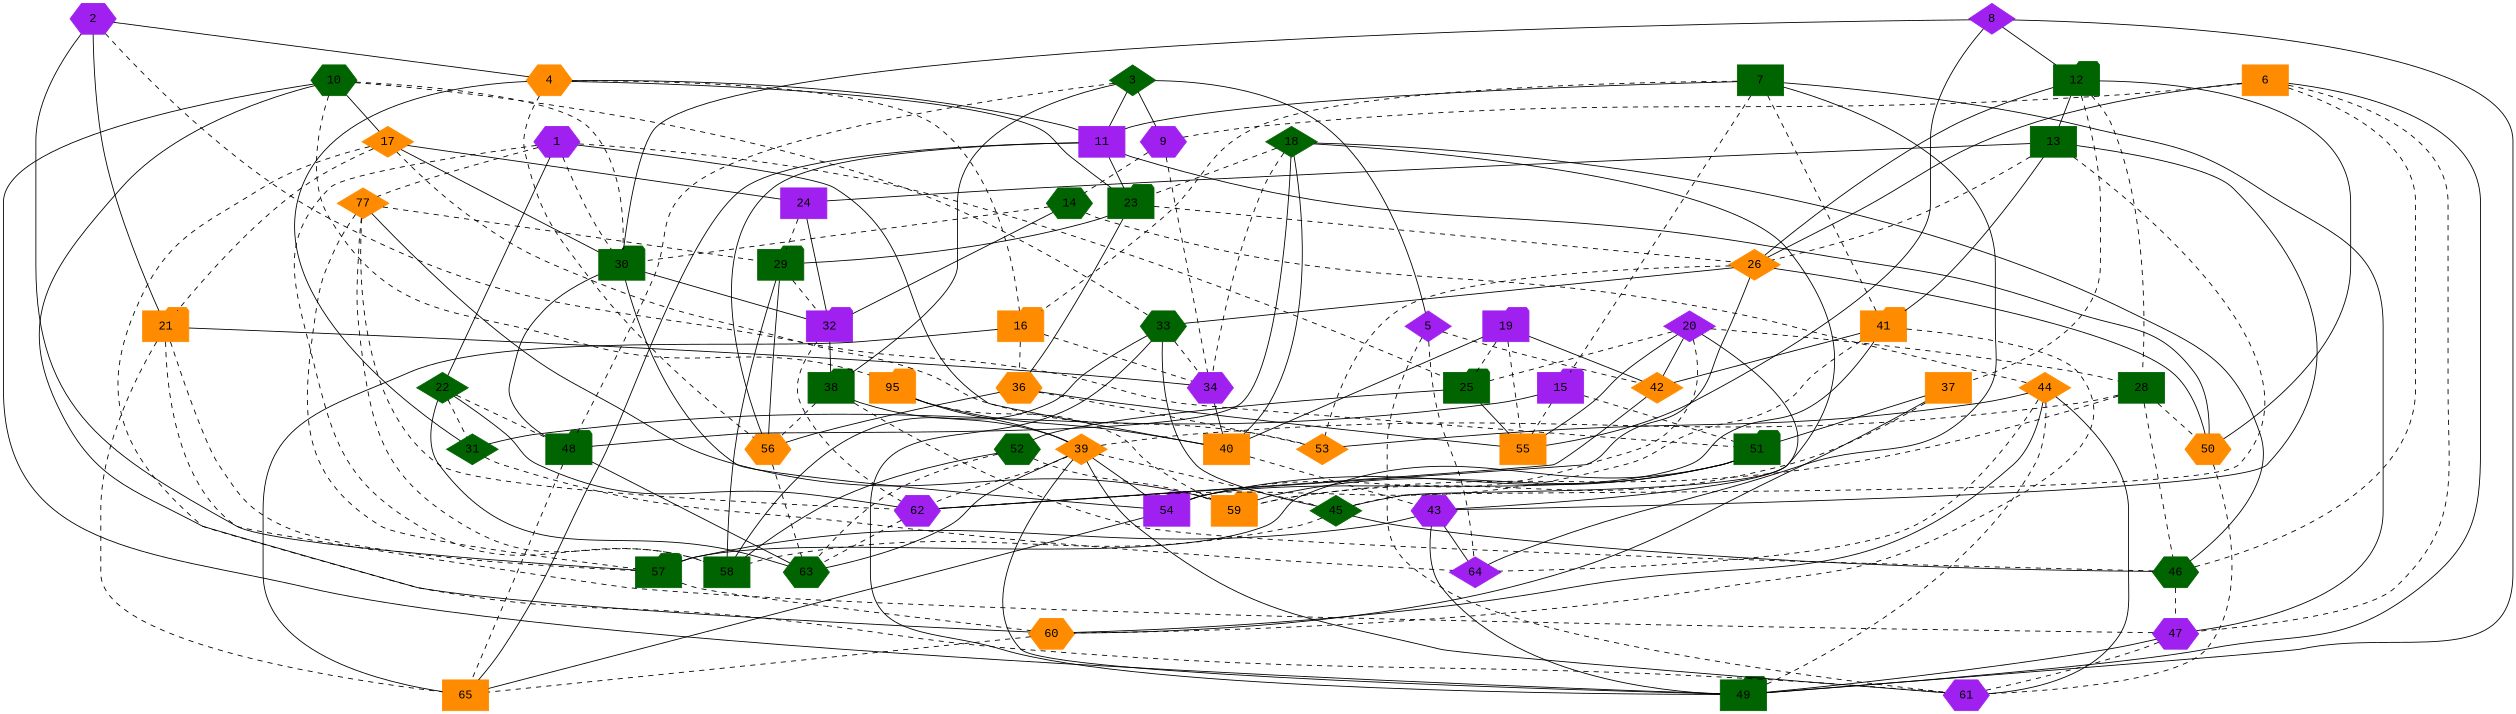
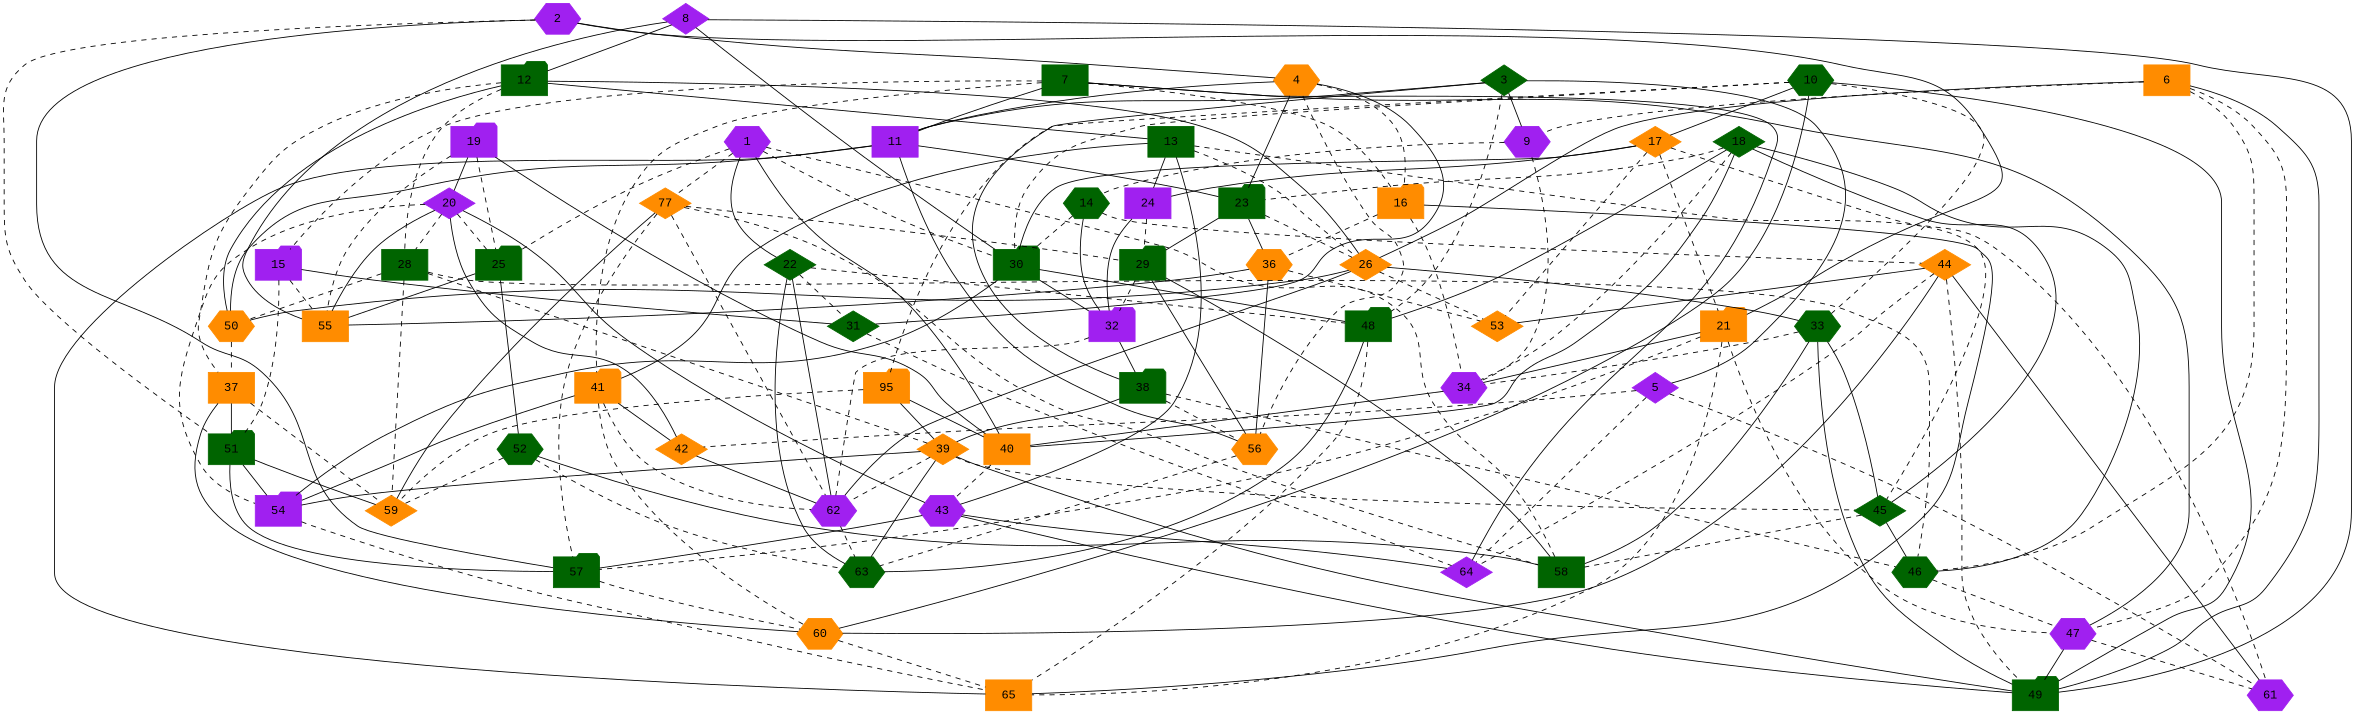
edge "19" -- "42": now "19" -- "20"
node "59": shape folder -> diamond
edge "54" -- "65": style solid -> dashed
edge "39" -- "61": removed
edge "50" -- "61": now "50" -- "37"
